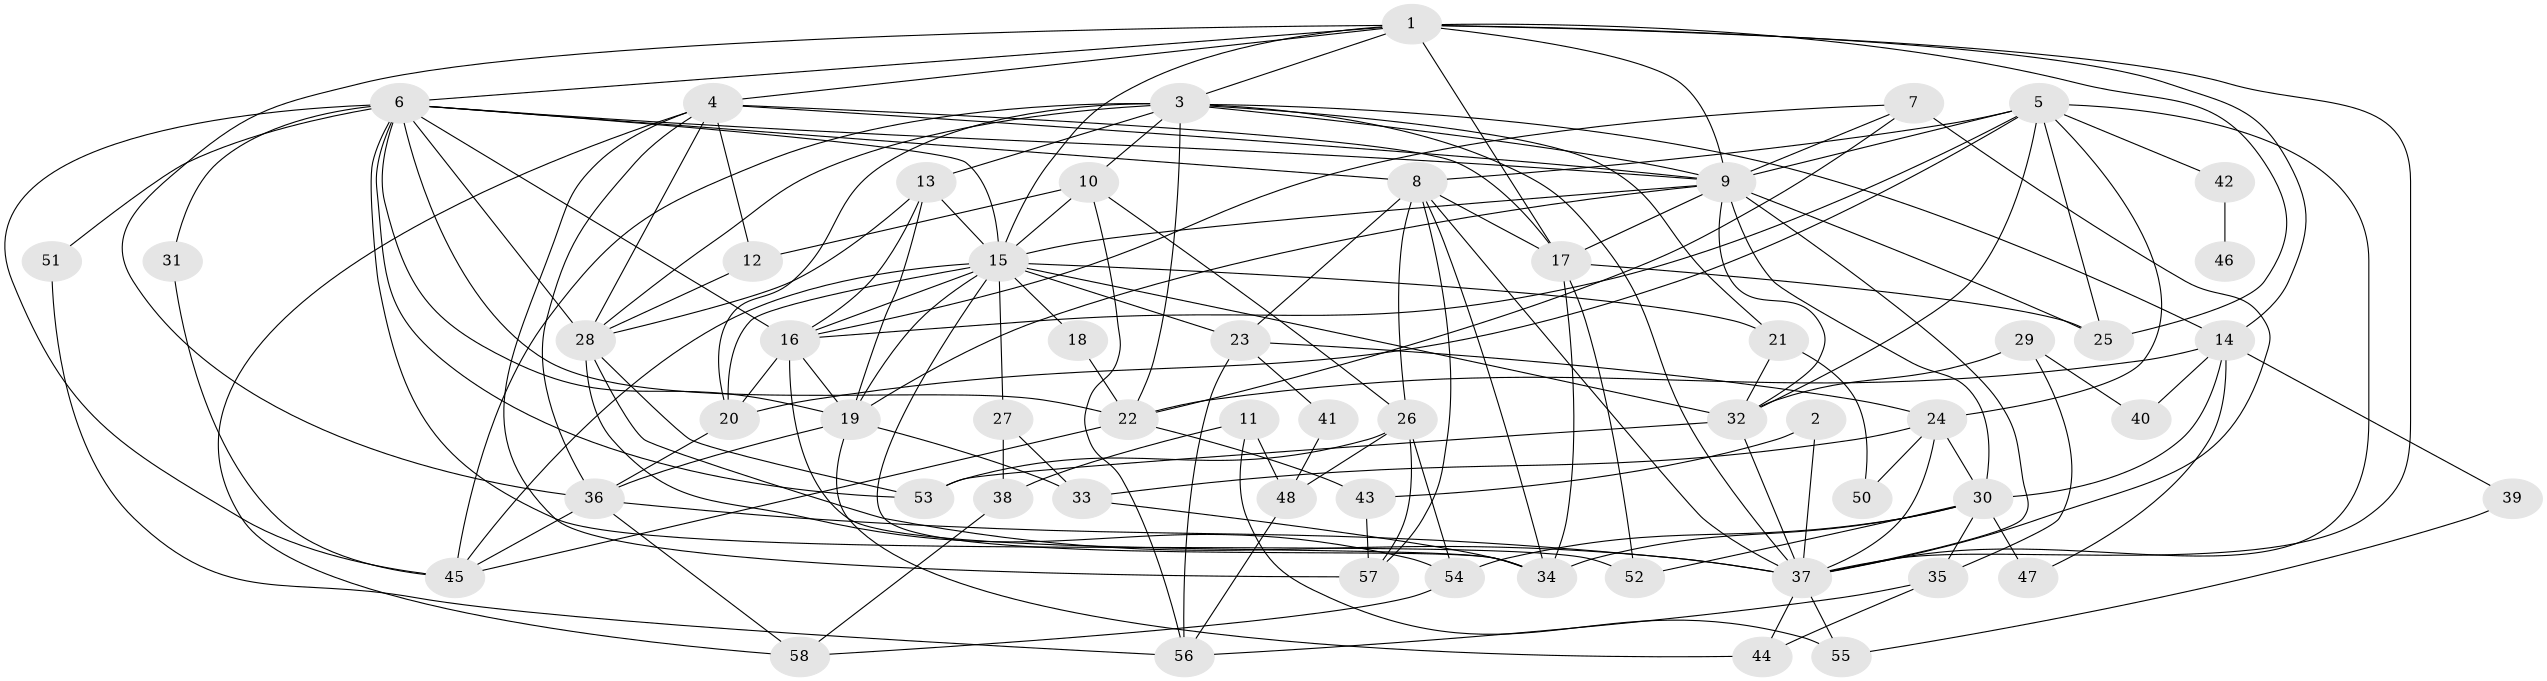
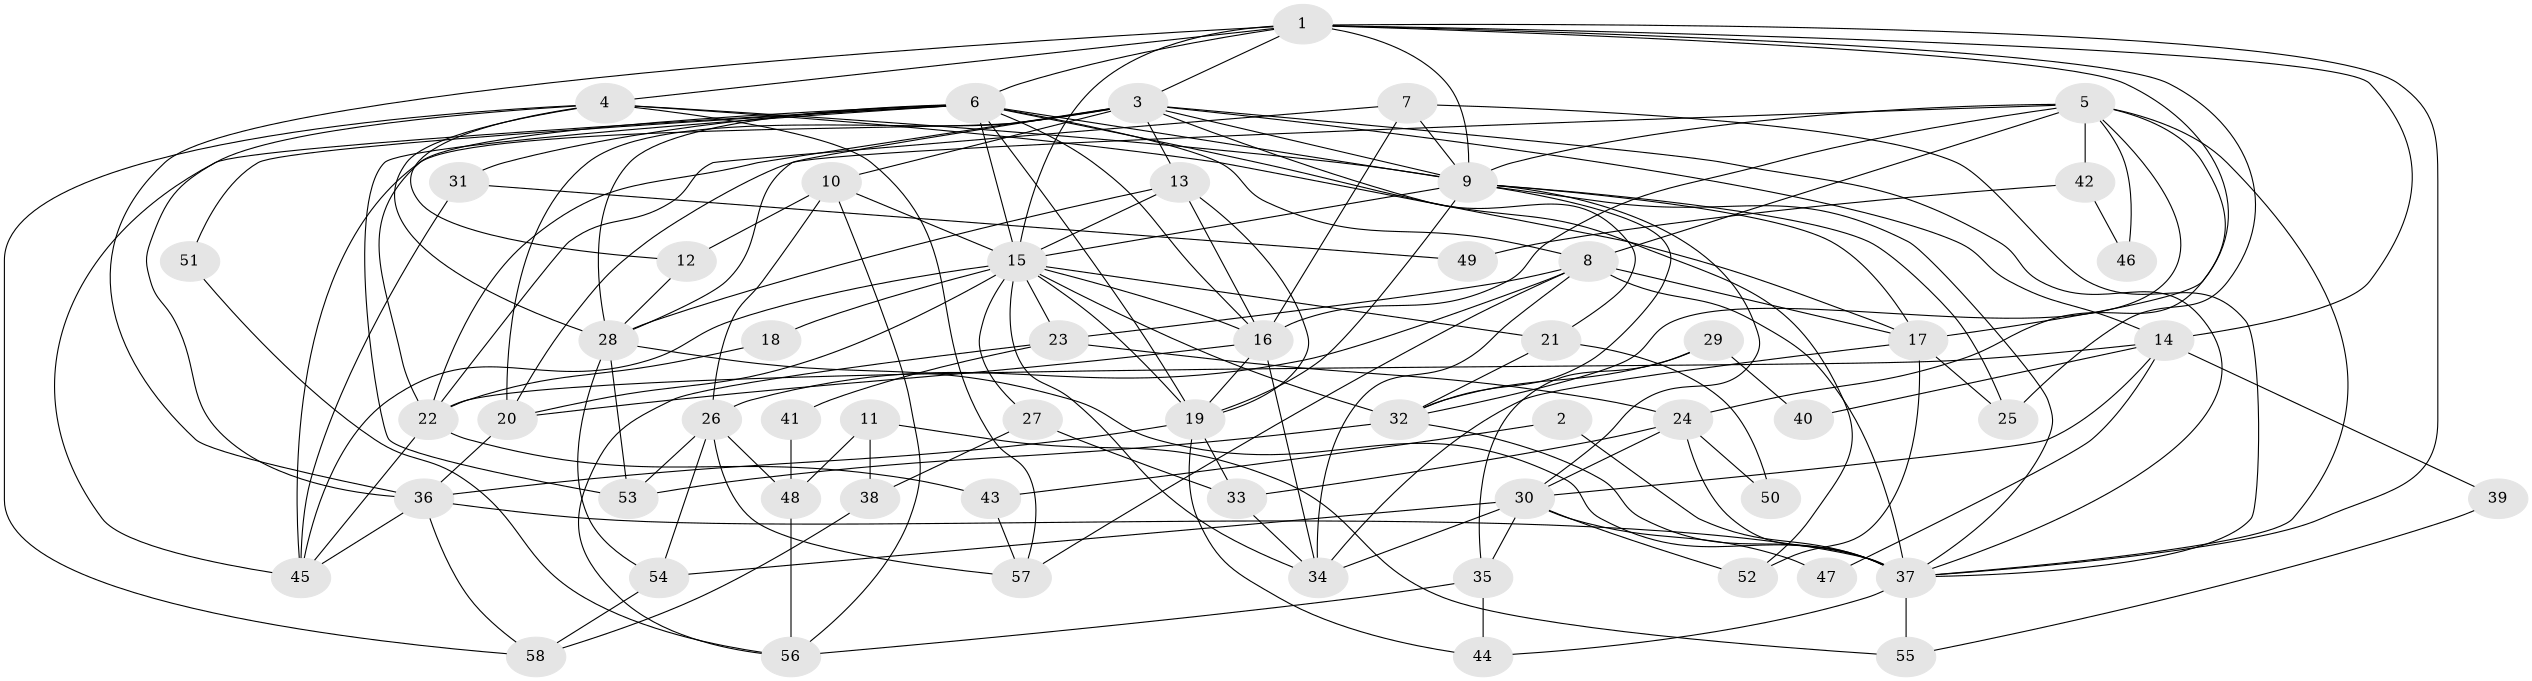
edge "5" -- "25": now "5" -- "46"
node "49": added
